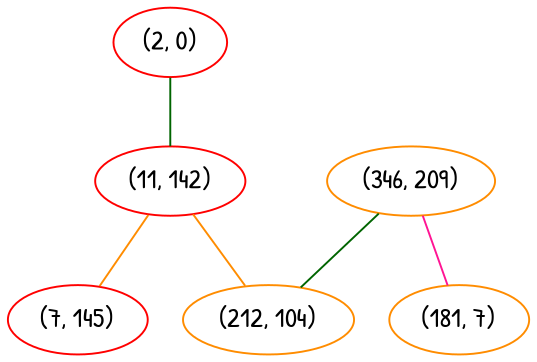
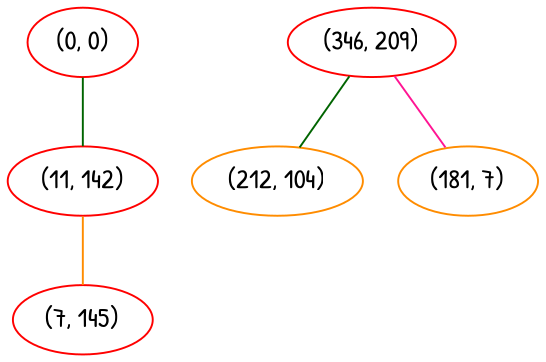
node "(2, 0)": label "(2, 0)" -> "(0, 0)"
node "(346, 209)": color darkorange -> red
edge "(11, 142)" -- "(212, 104)": removed
